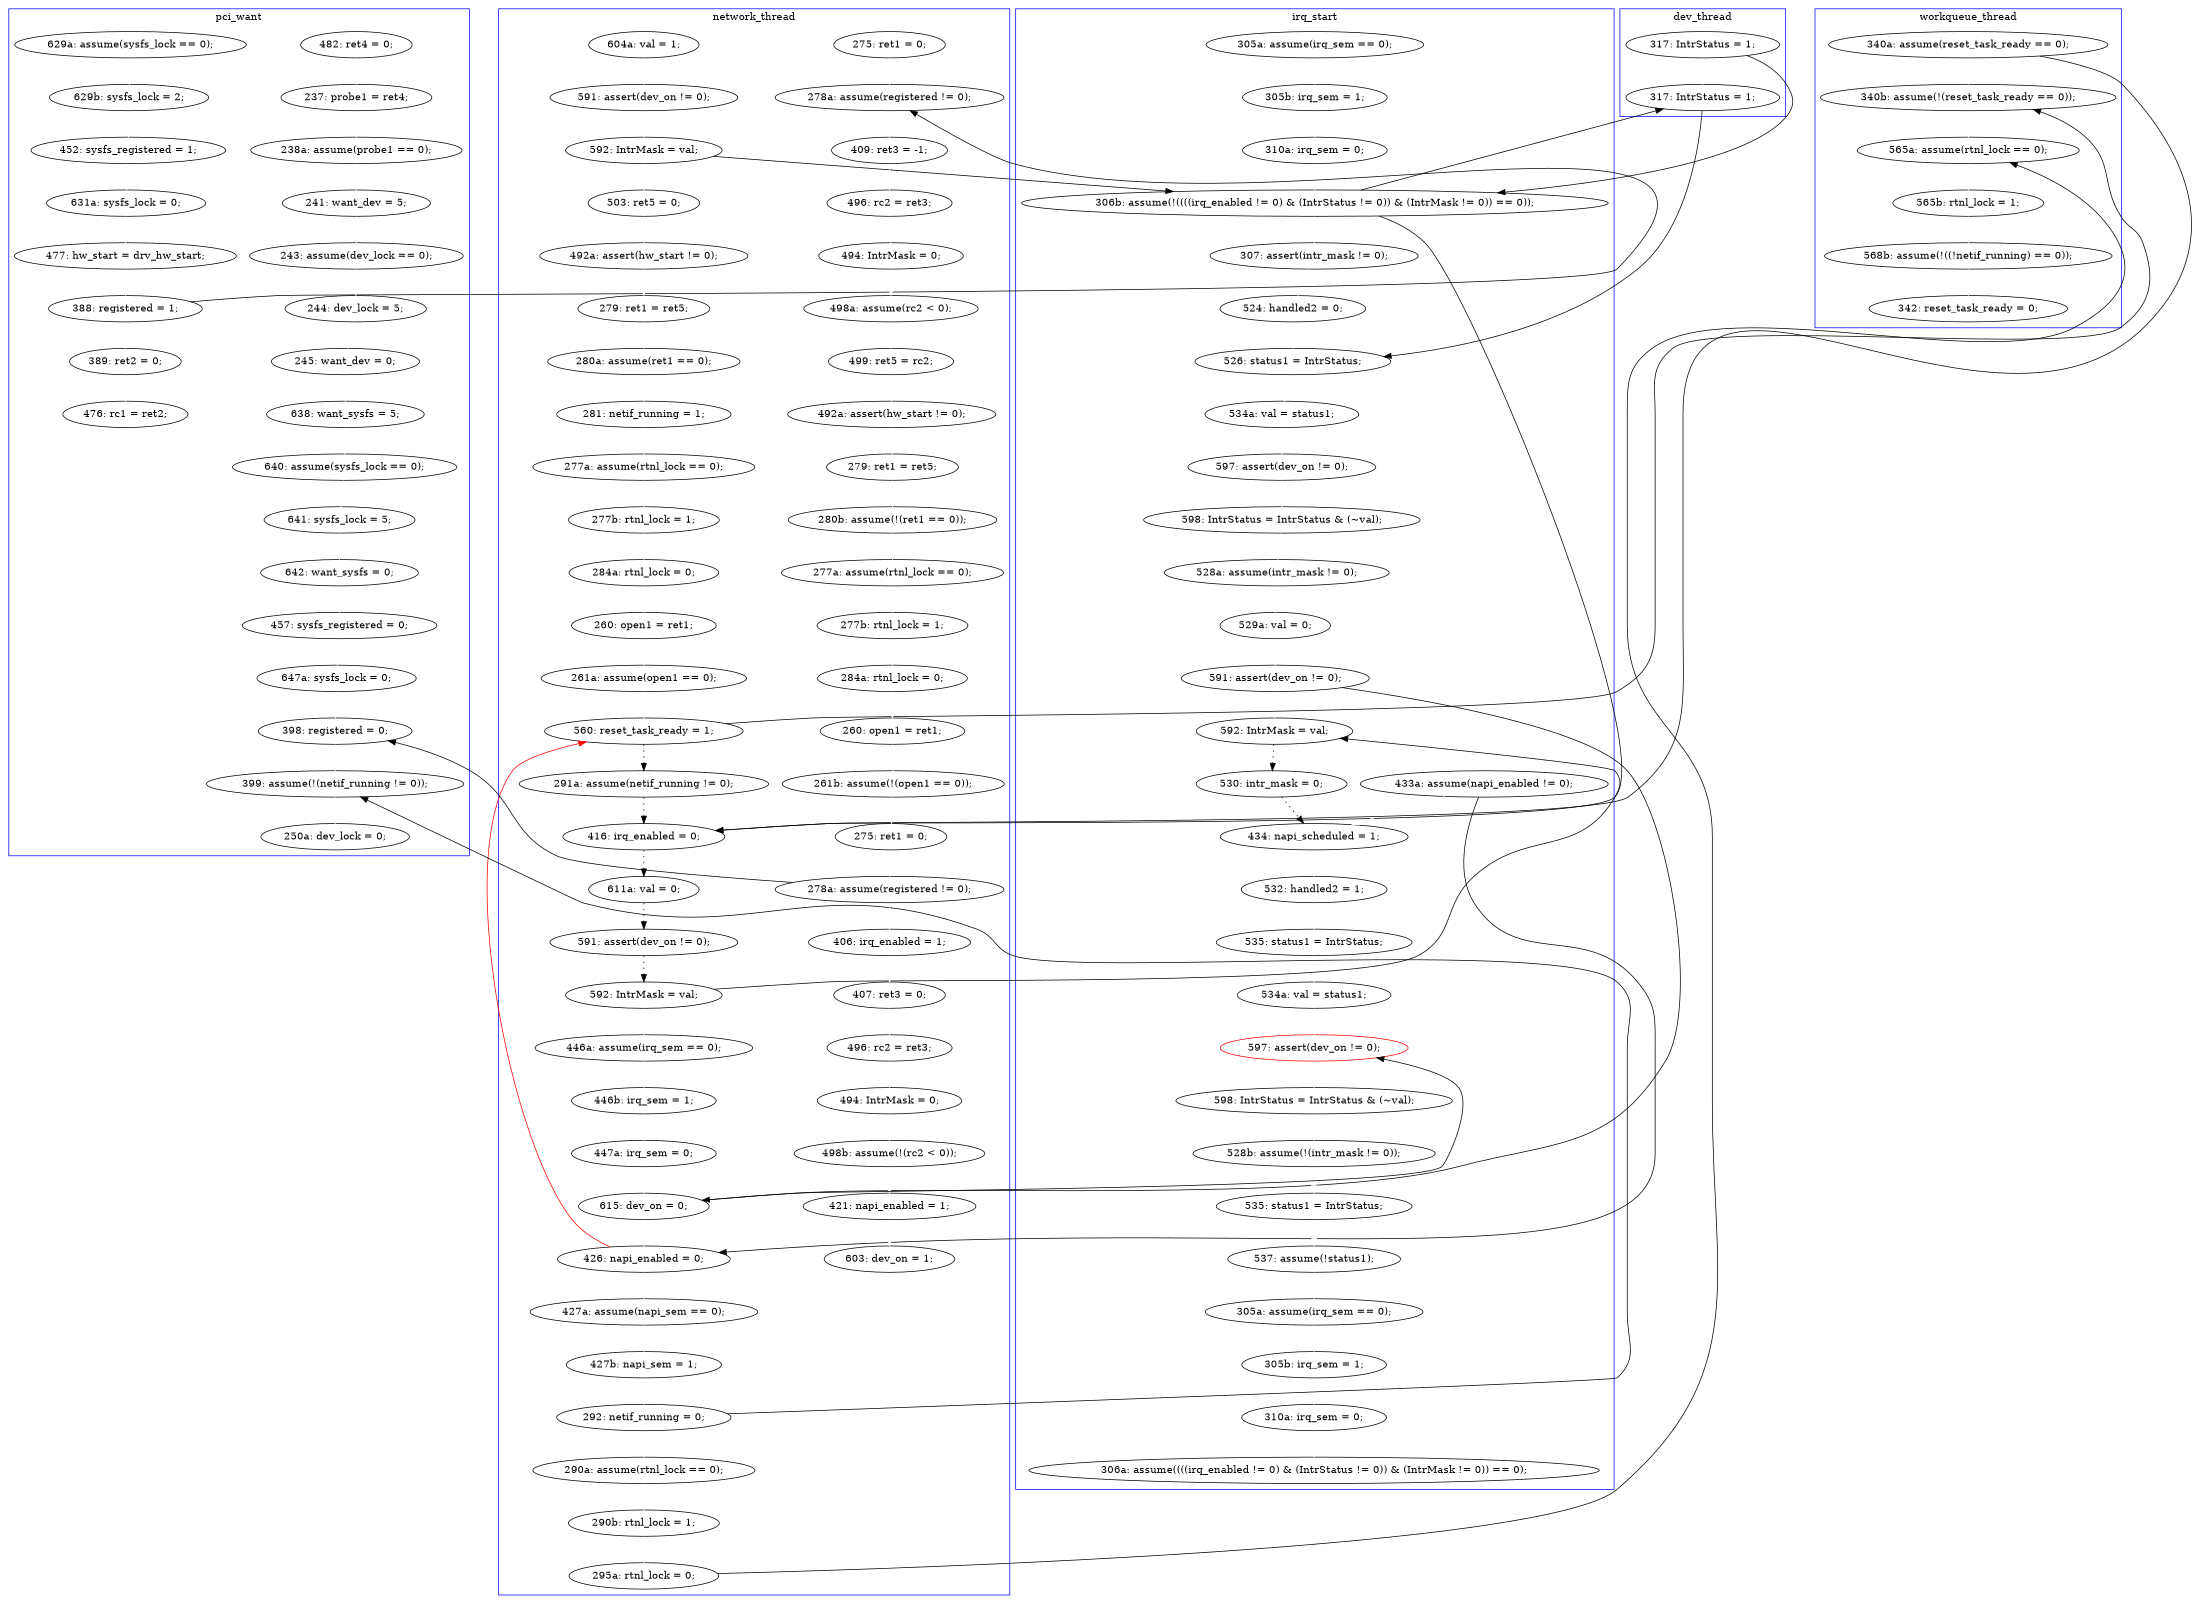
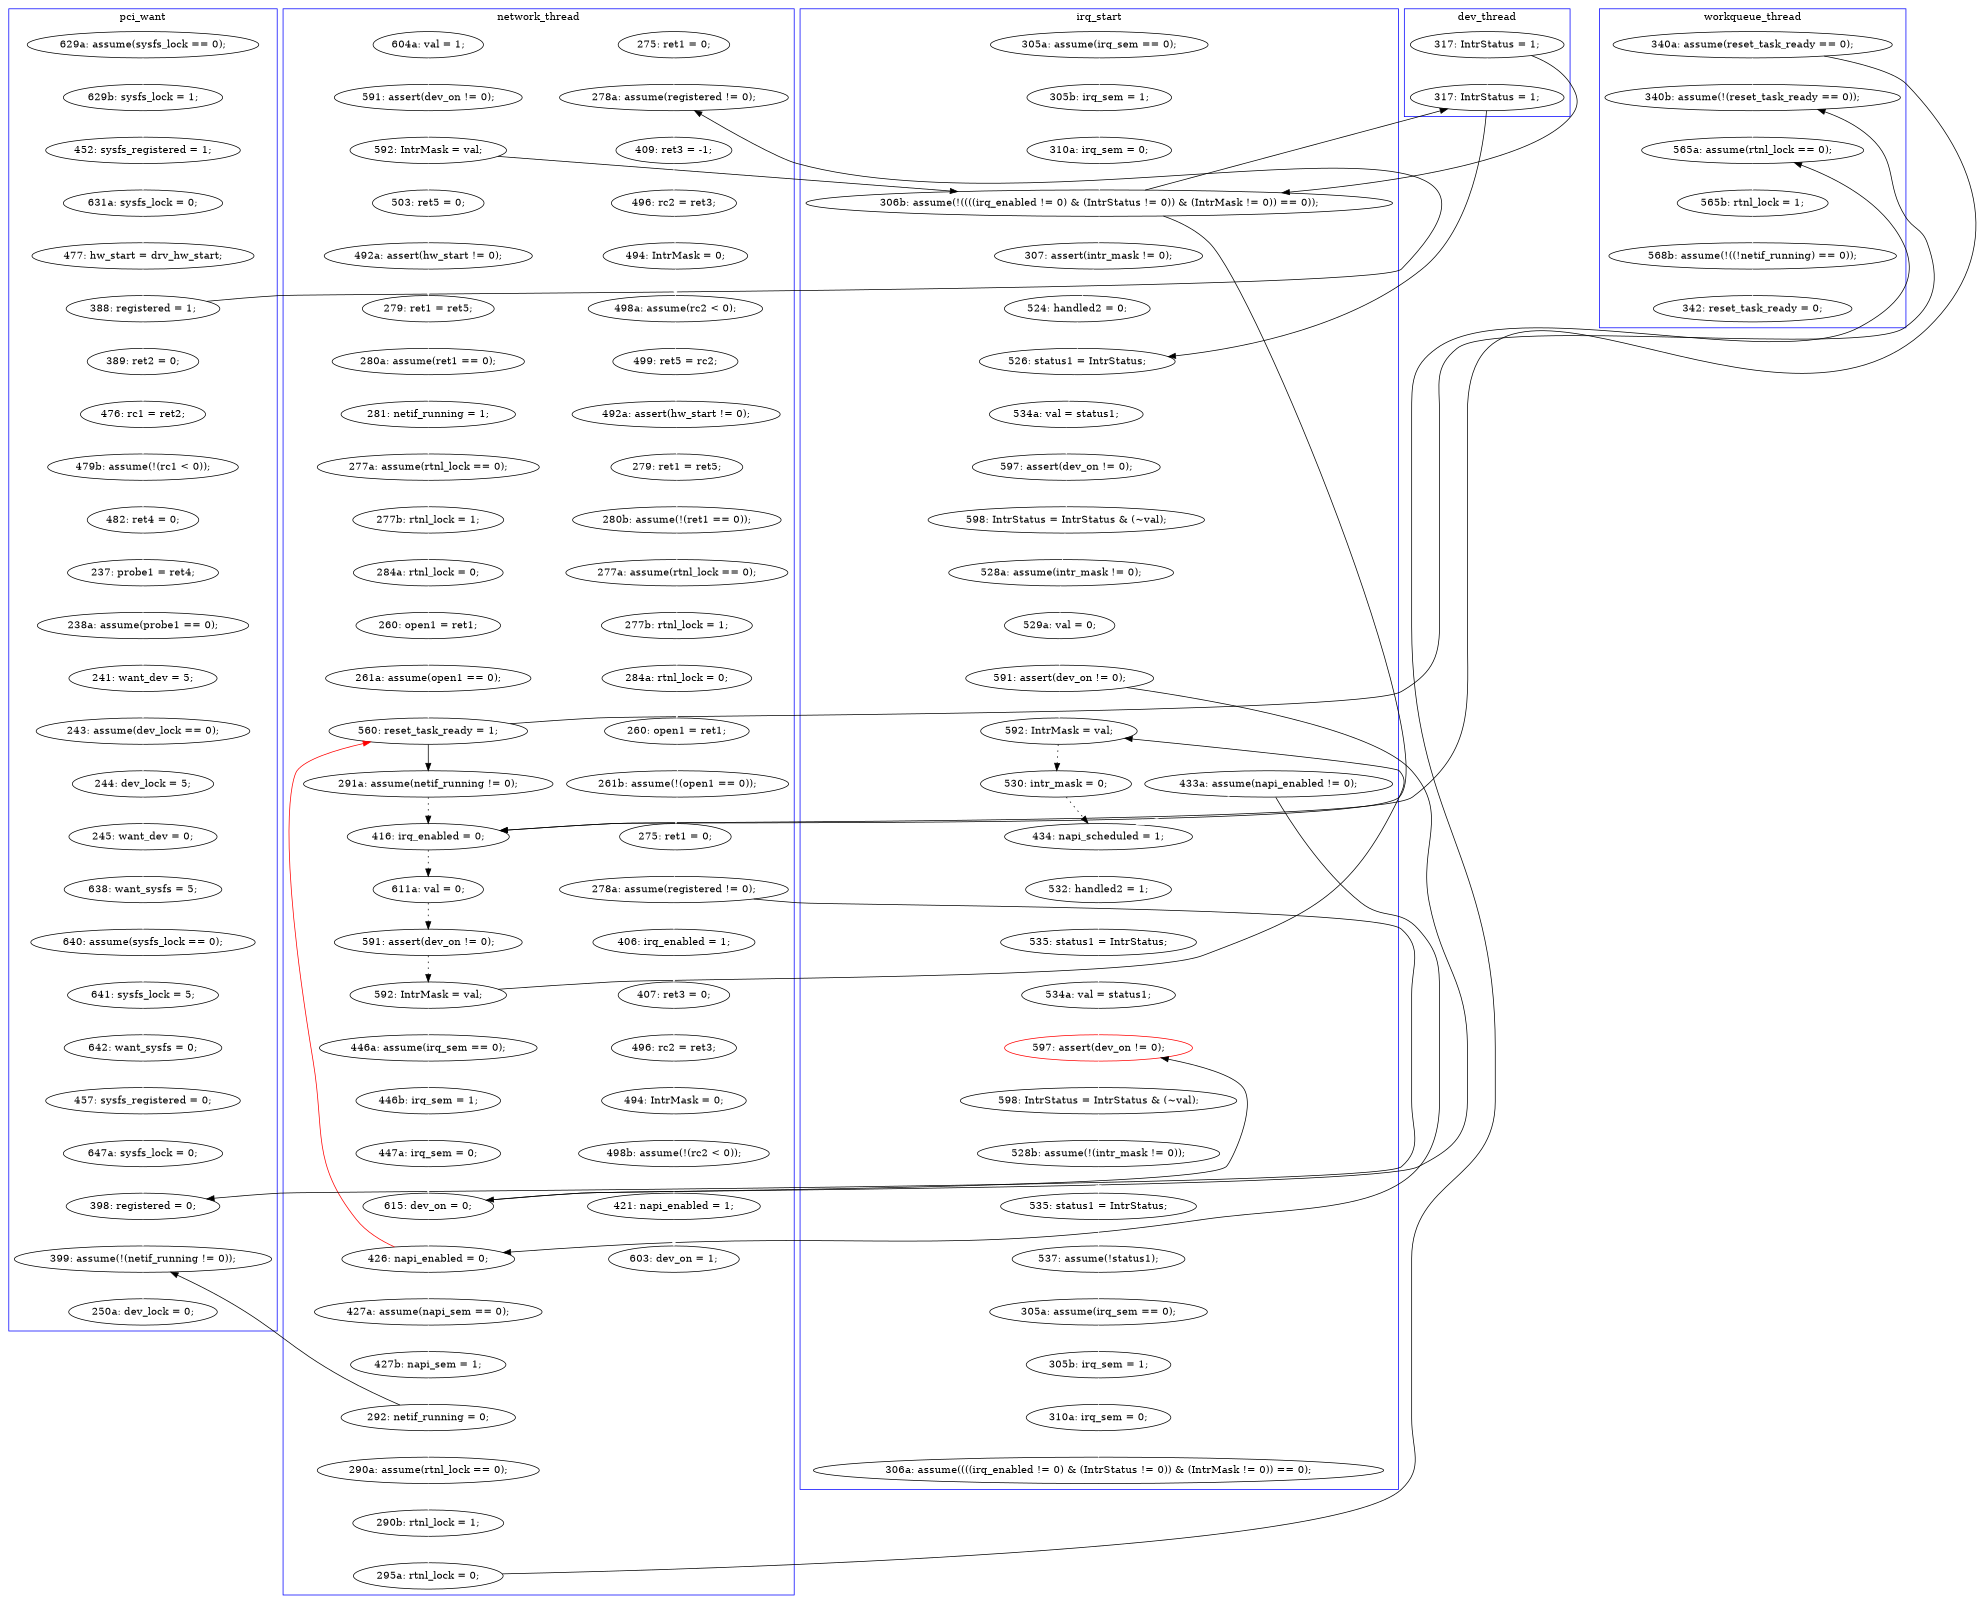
node "629b: sysfs_lock = 2;": label "629b: sysfs_lock = 2;" -> "629b: sysfs_lock = 1;"
node "479b: assume(!(rc1 < 0));": added
edge "560: reset_task_ready = 1;" -> "291a: assume(netif_running != 0);": style dotted -> solid
